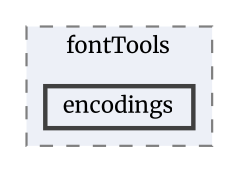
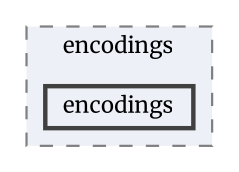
cluster "fontTools": label "fontTools" -> "encodings"
